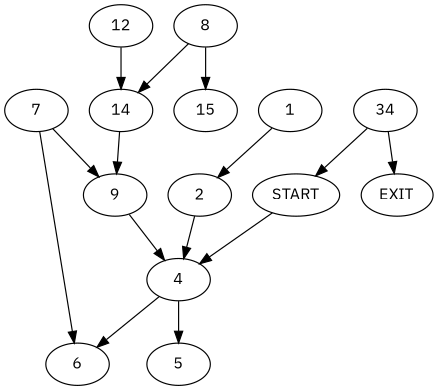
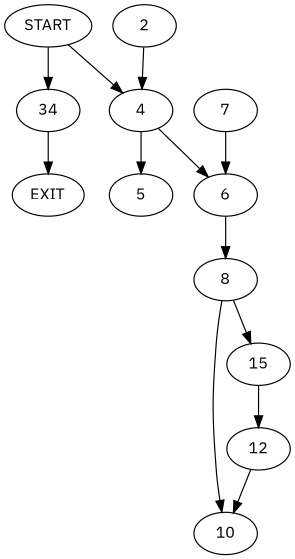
node "14": label "14" -> "10"
node "1": removed
edge "34" -> "START": reversed
node "9": removed
edge "6" -> "8": added
edge "15" -> "12": added
